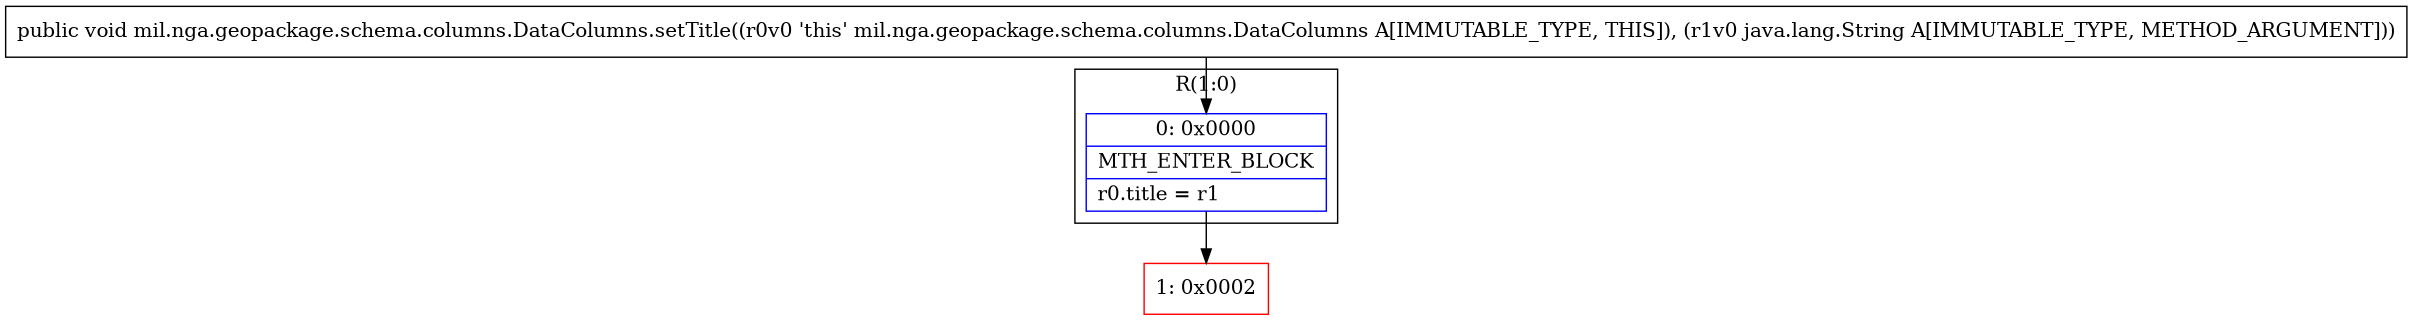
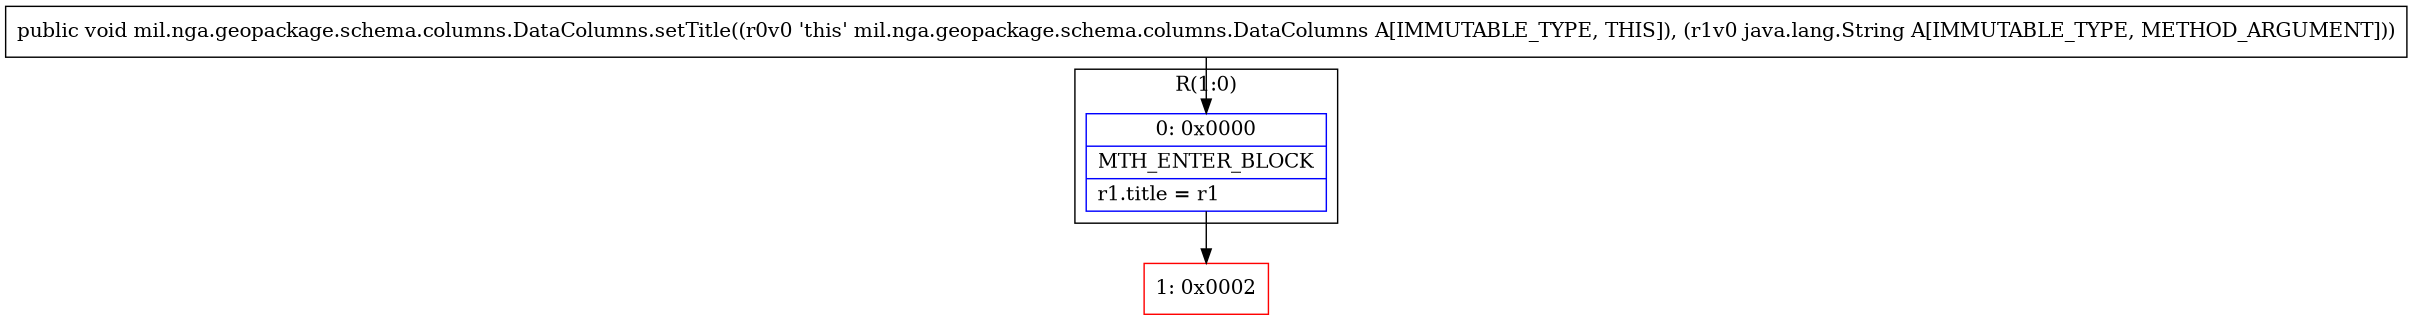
node "0: 0x0000": text "r0.title = r1" -> "r1.title = r1"
